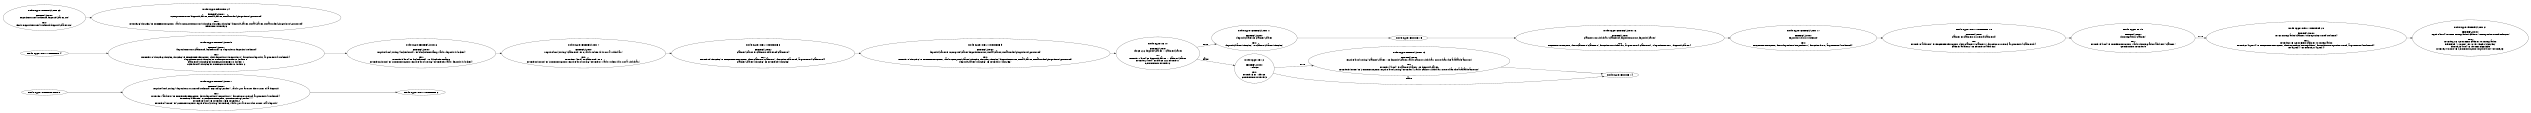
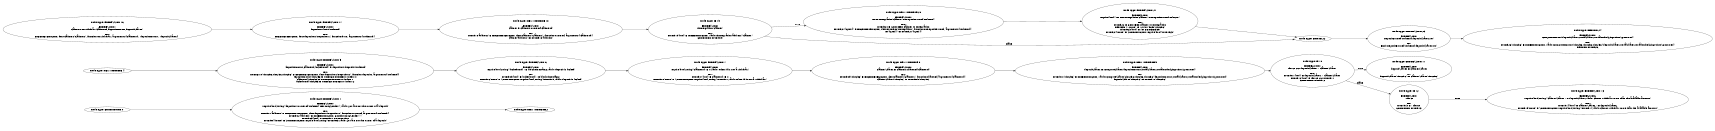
node "Node Type: END_IF 15": removed
node "Node Type: END_IF 22": added
node "Node Type: END_IF 14": removed
